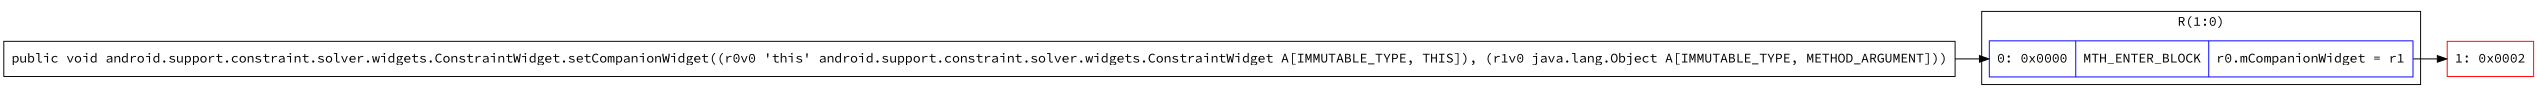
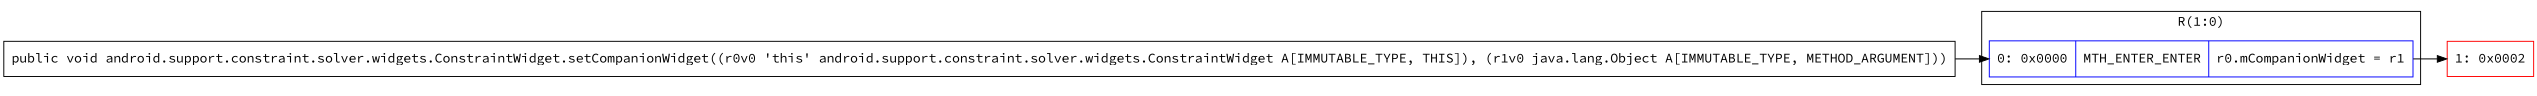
node "0: 0x0000": text "MTH_ENTER_BLOCK" -> "MTH_ENTER_ENTER"
